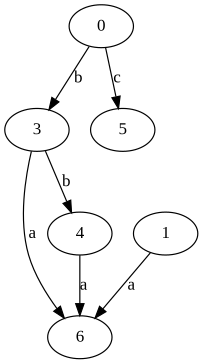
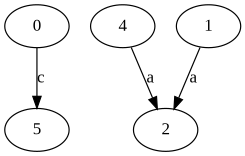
node "3": removed
node "6": label "6" -> "2"
